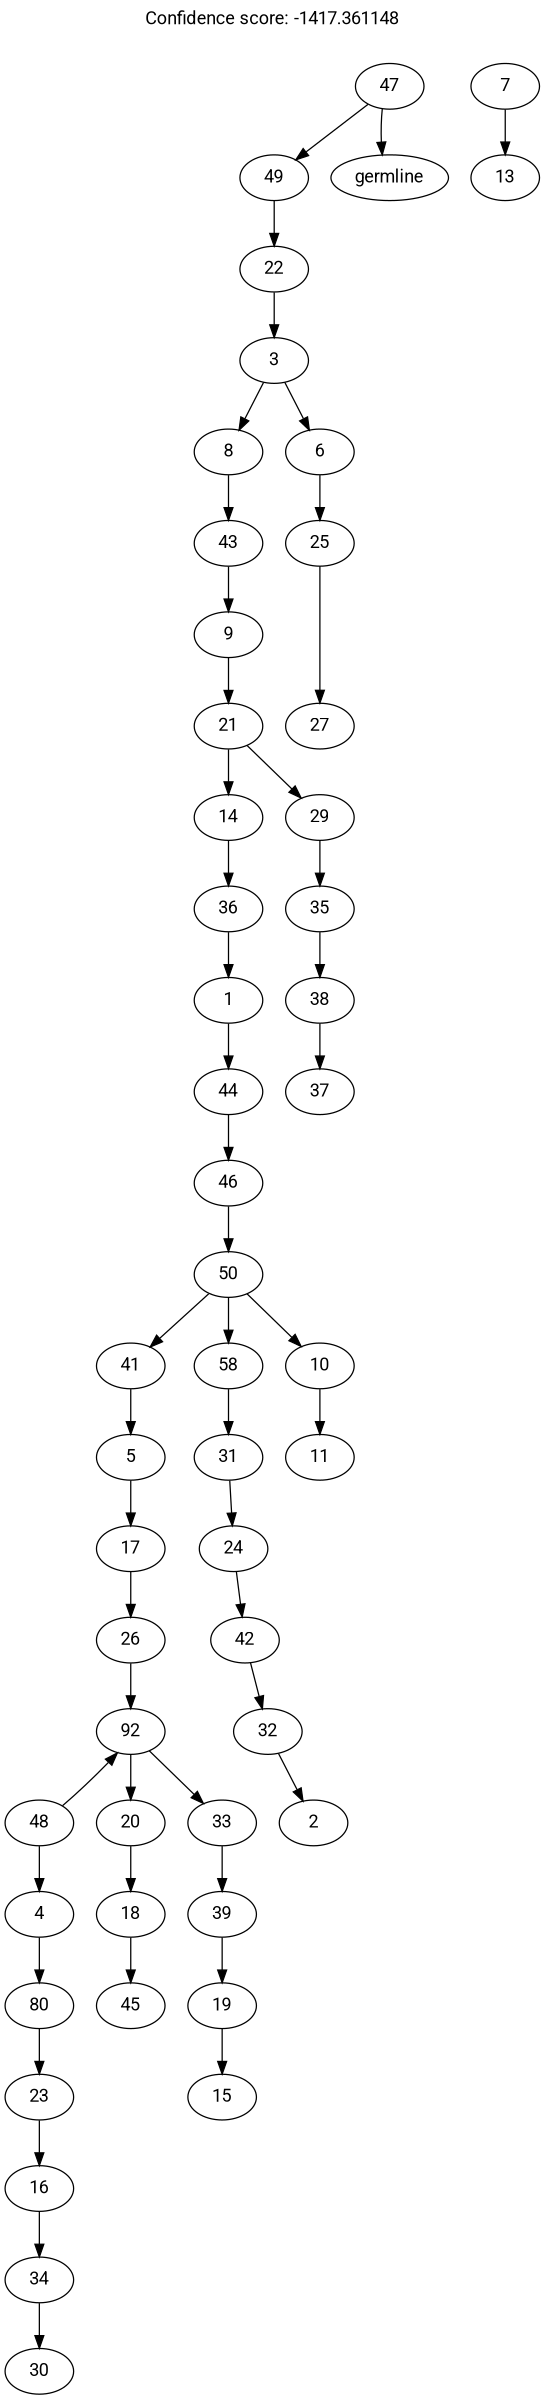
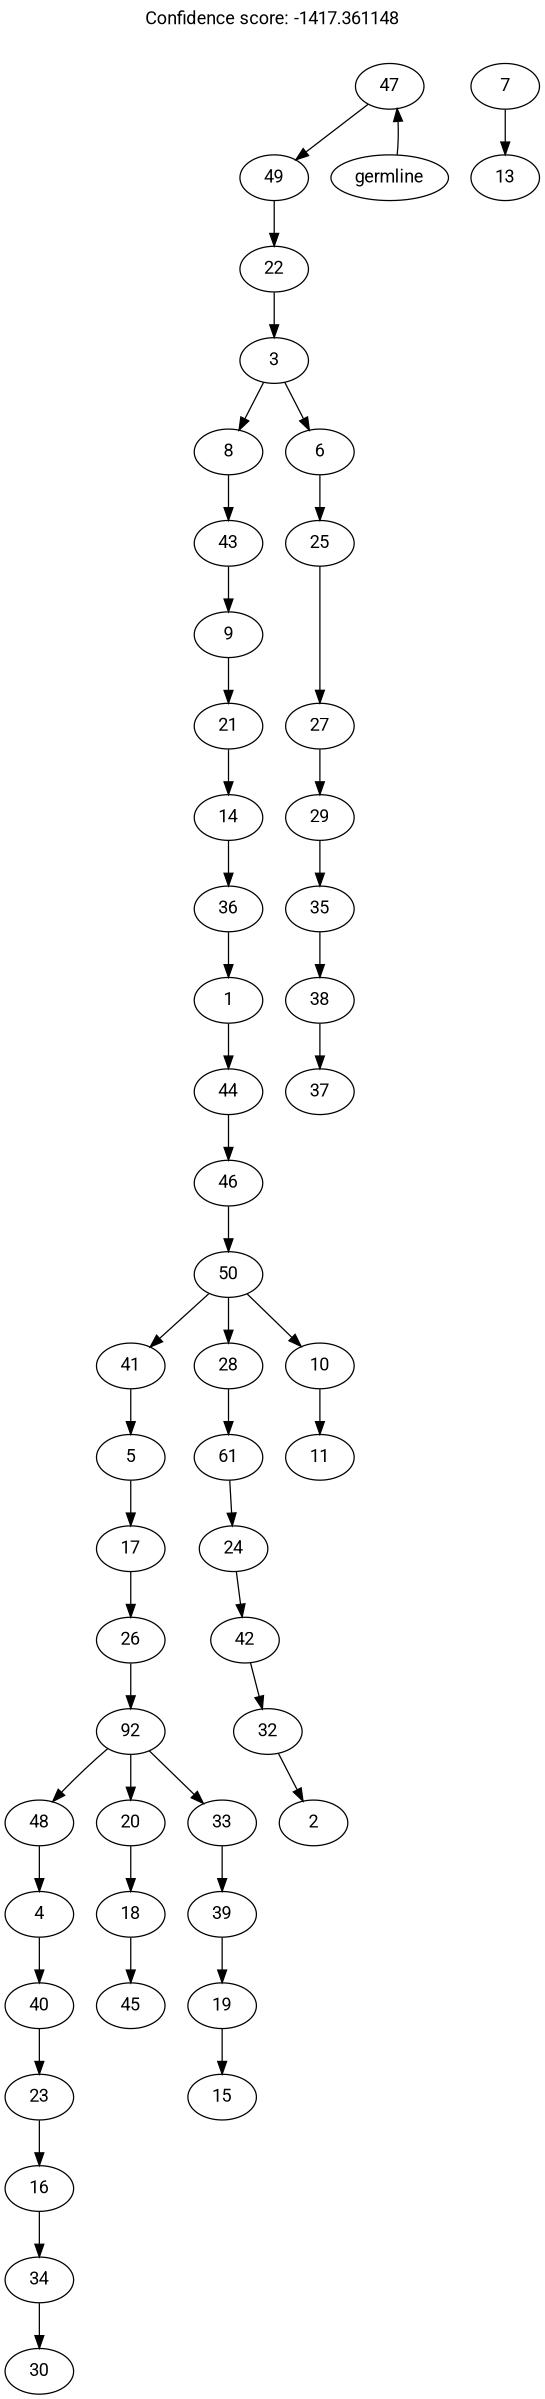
edge "47" -> "germline": reversed
edge "21" -> "29": now "27" -> "29"
node "58": label "58" -> "28"
node "31": label "31" -> "61"
edge "48" -> "92": reversed
node "80": label "80" -> "40"
